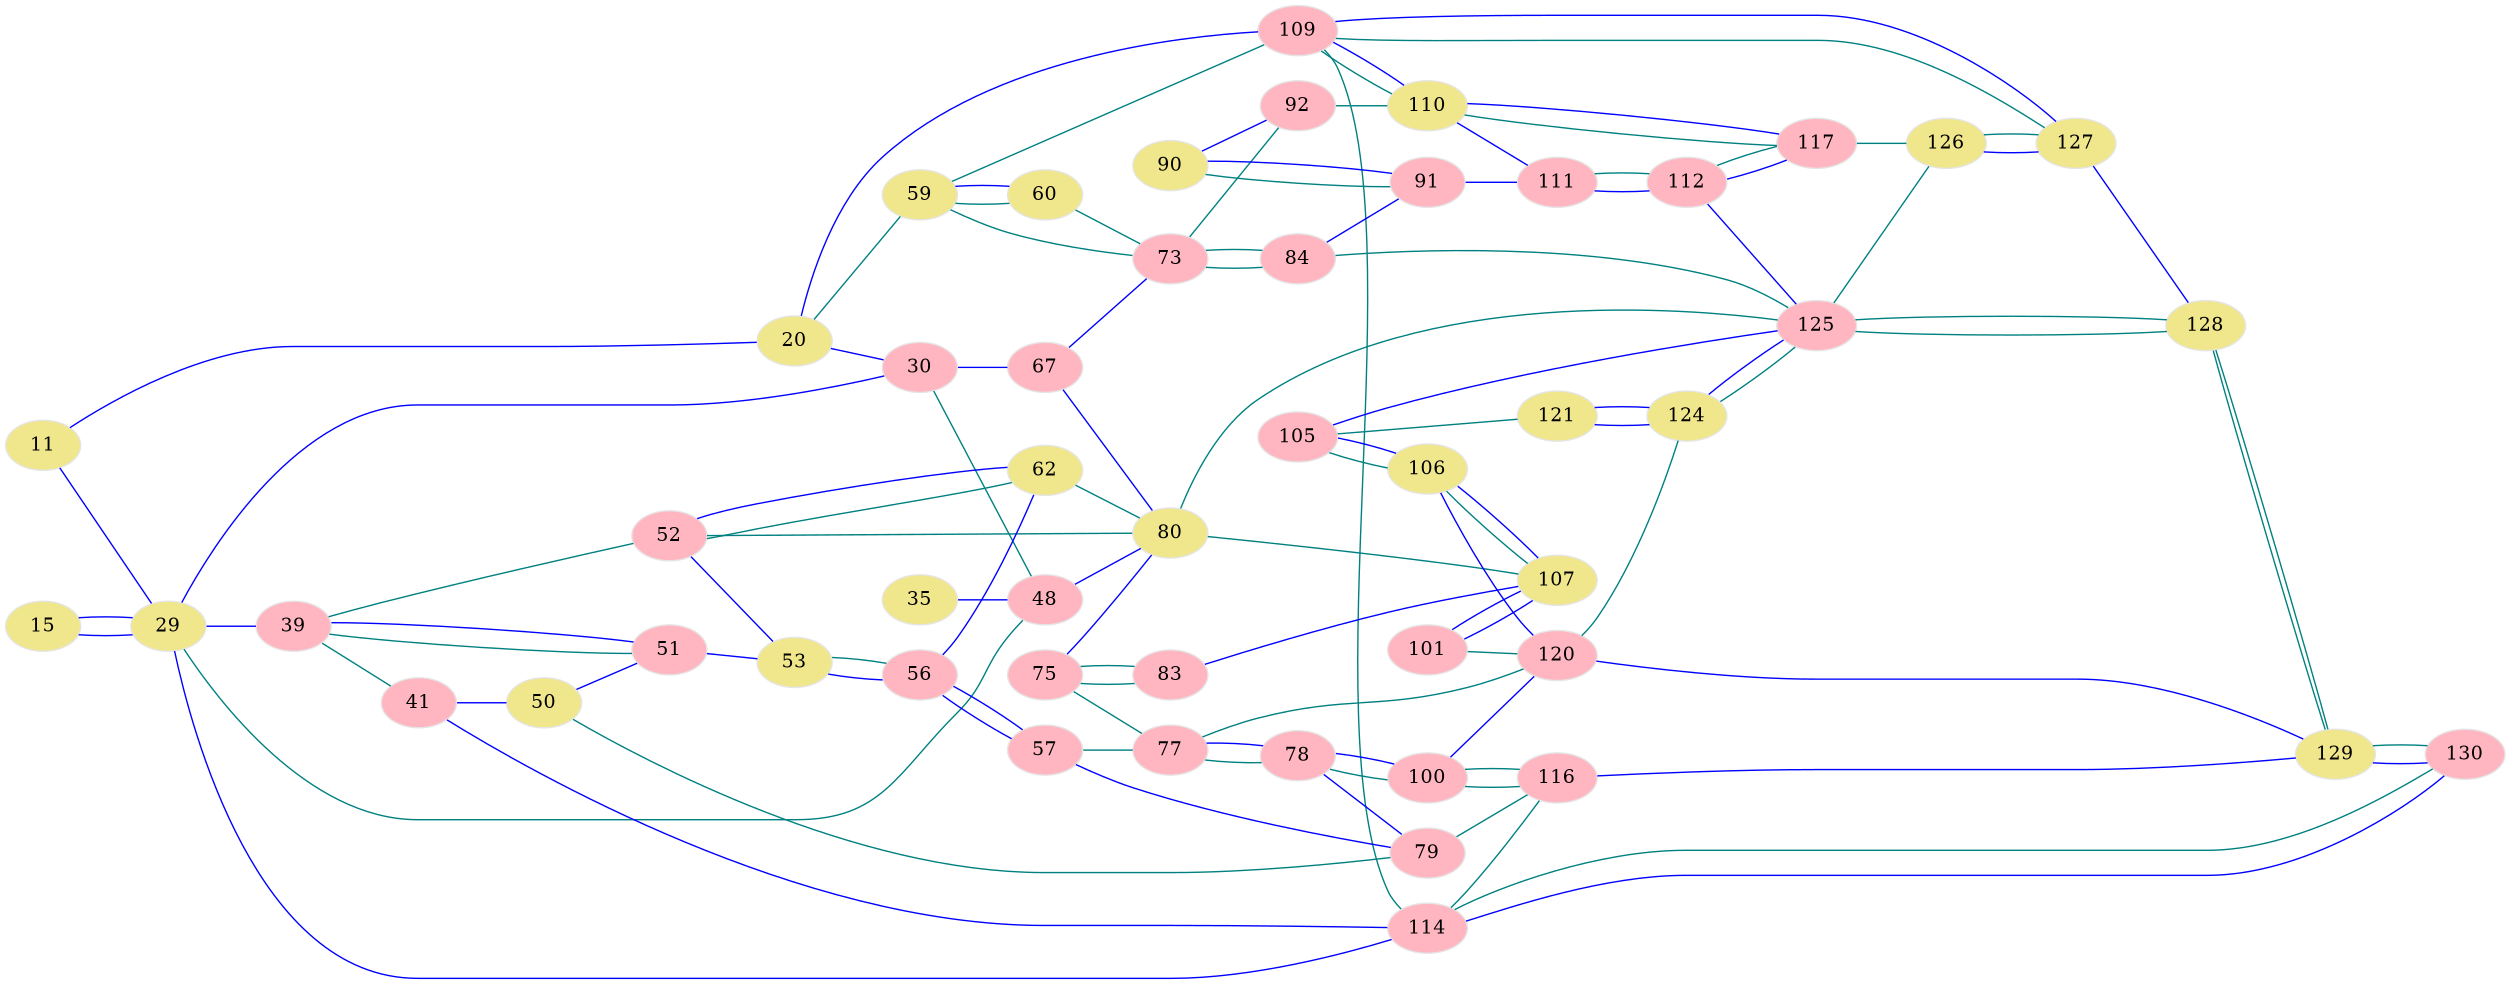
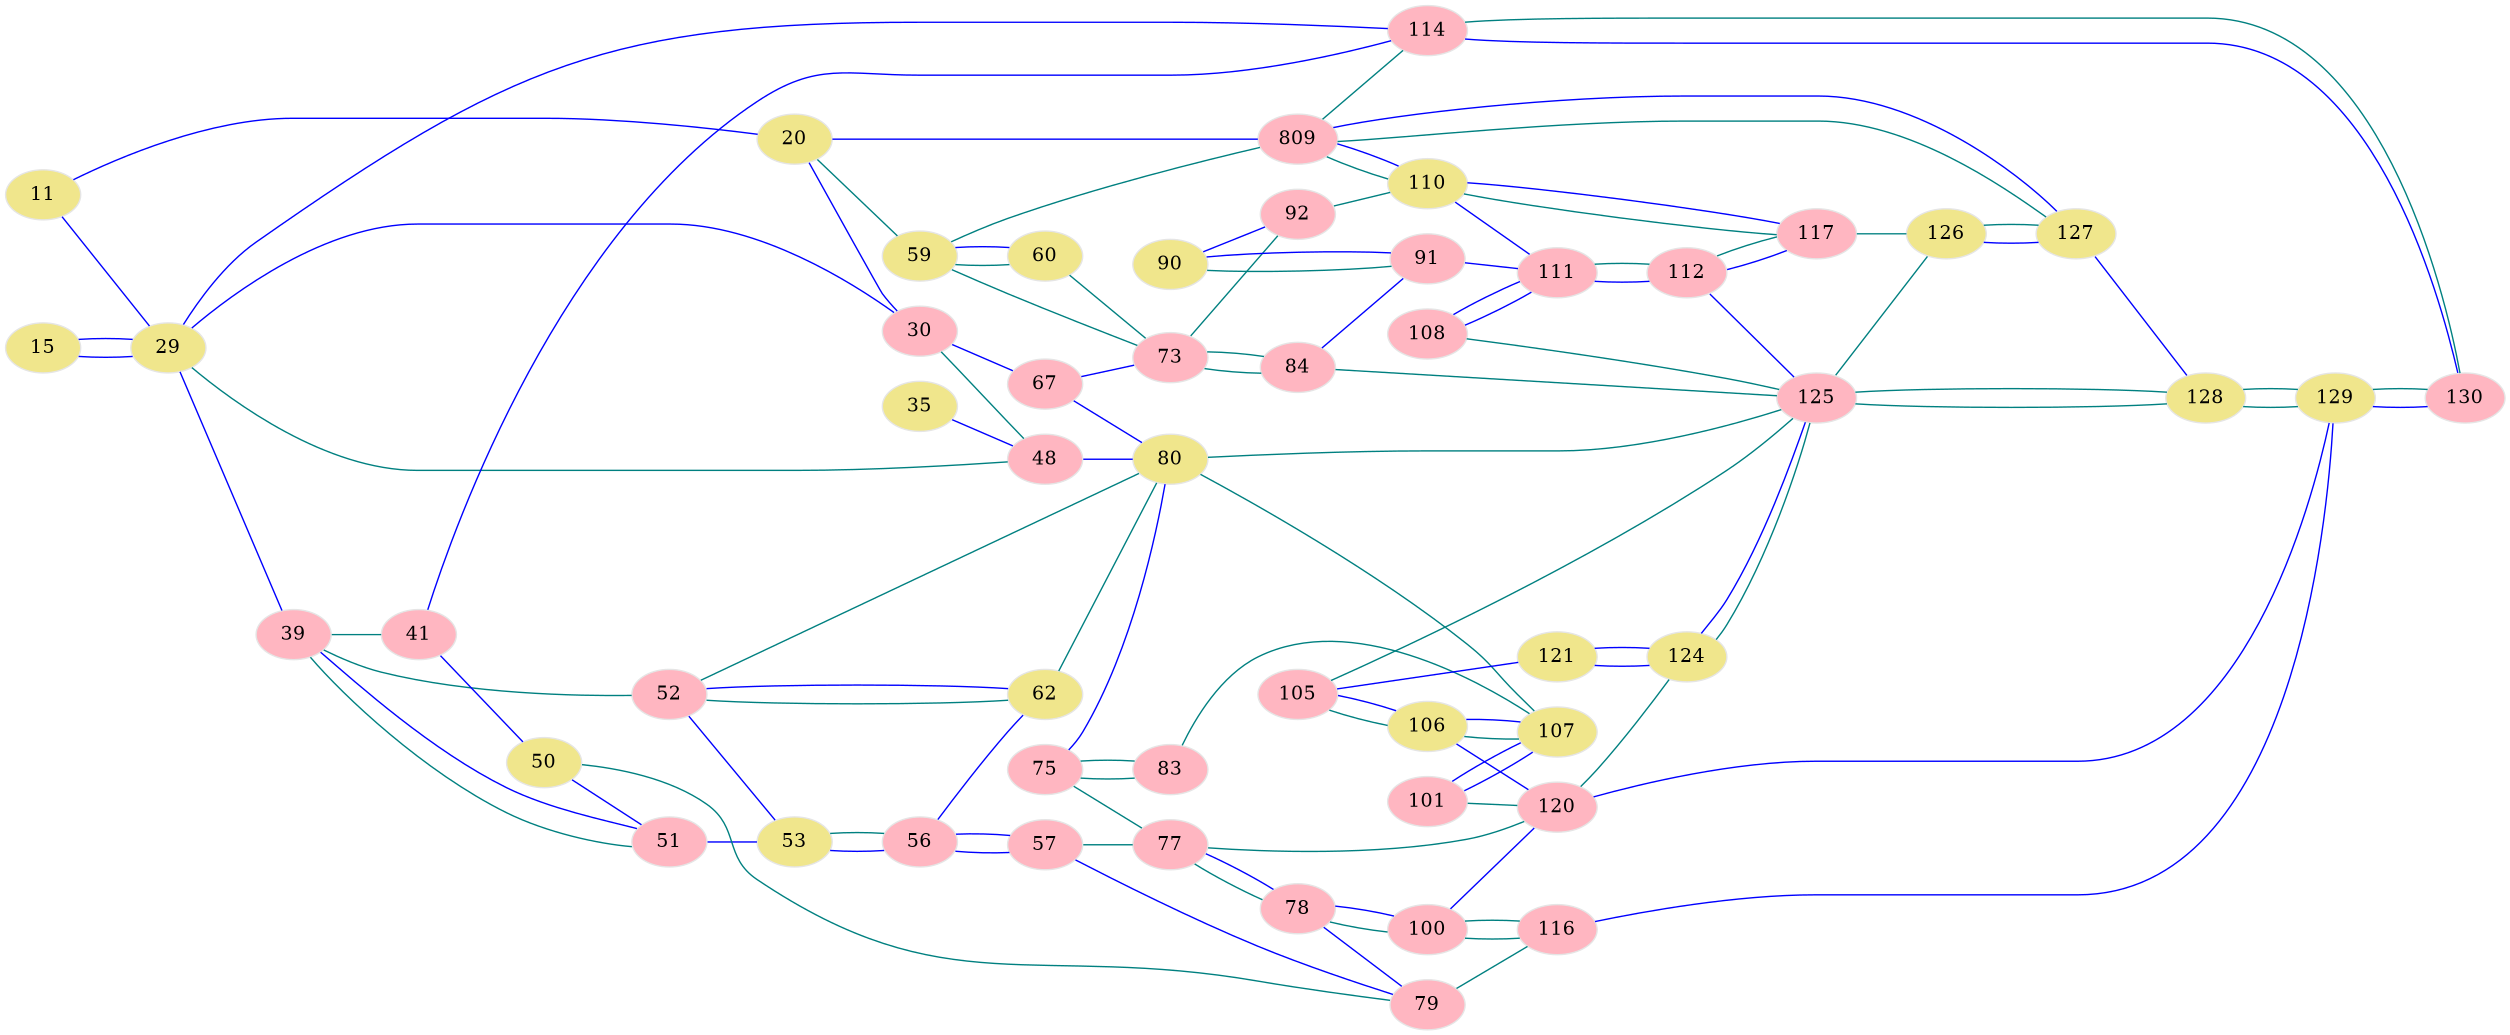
node "109": label "109" -> "809"
node "108": added
edge "125" -- "105": color blue -> teal
edge "121" -- "105": color teal -> blue
edge "107" -- "83": color blue -> teal
edge "116" -- "114": removed
